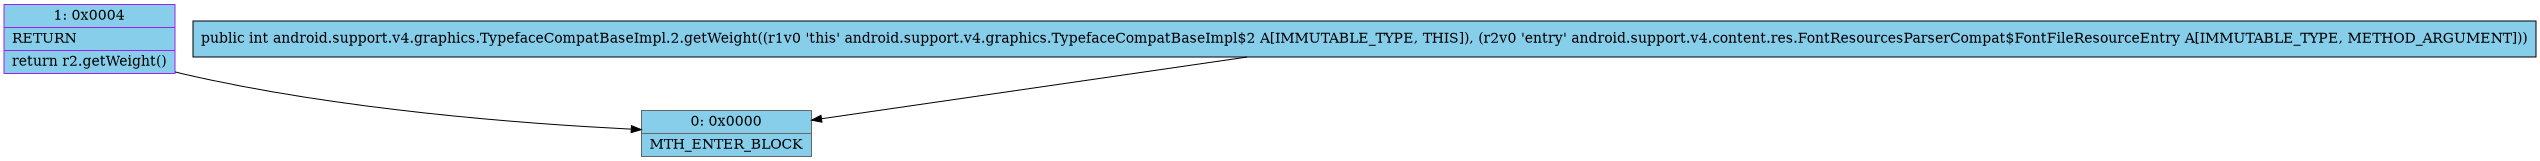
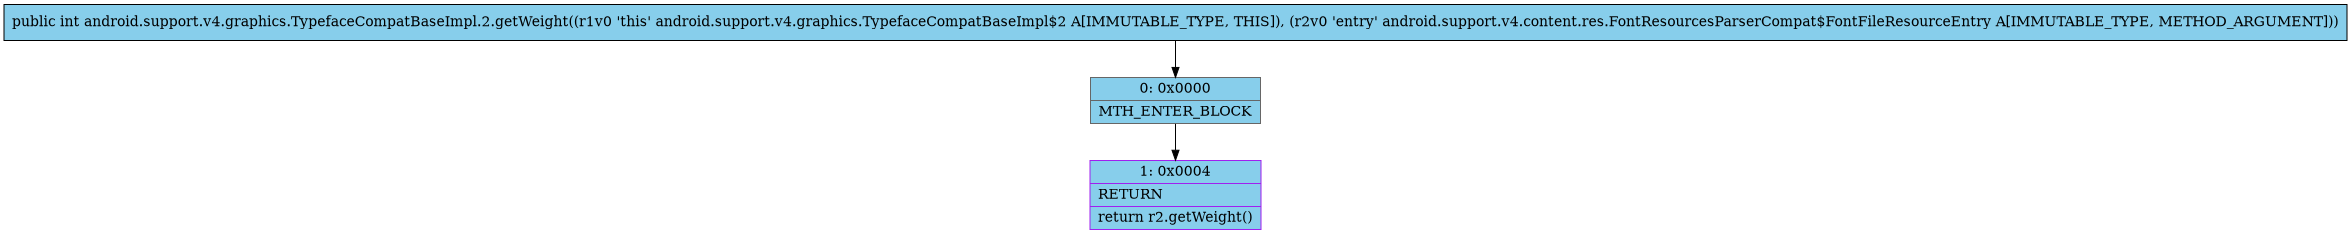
edge "1: 0x0004" -> "0: 0x0000": reversed
